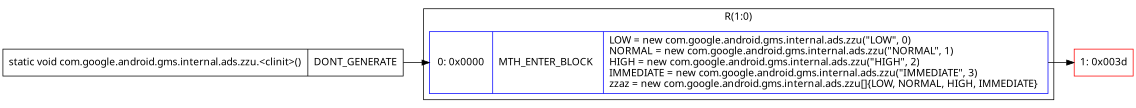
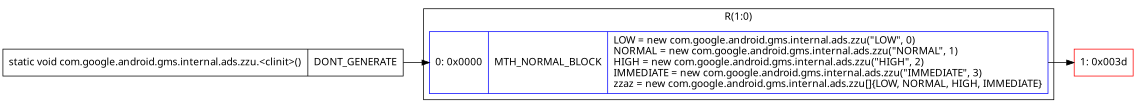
node "0: 0x0000": text "MTH_ENTER_BLOCK" -> "MTH_NORMAL_BLOCK"
